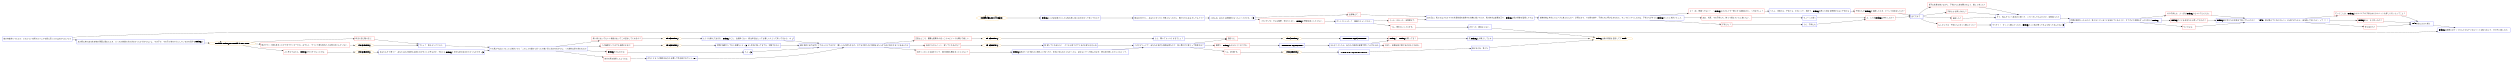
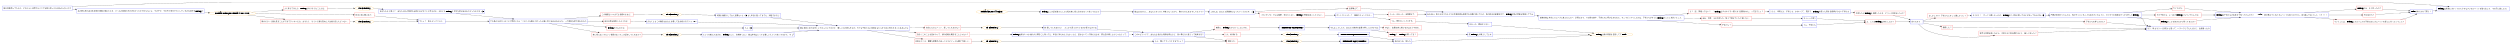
edge "そう。私もそういう反応かと思って、ハラハラしてたんだけど。全然違ったの" -> "円満の笑顔だったんだよ。私がそこにいることを忘れているように。タフガイの仮面をすっかり外したQuincy。": reversed
edge "<RETRO_EMOJI_SMITTEN>" -> "Quincy？　Quincyが喋ってる？": now "<RETRO_EMOJI_SMITTEN>" -> "息が合うね、私たち"
